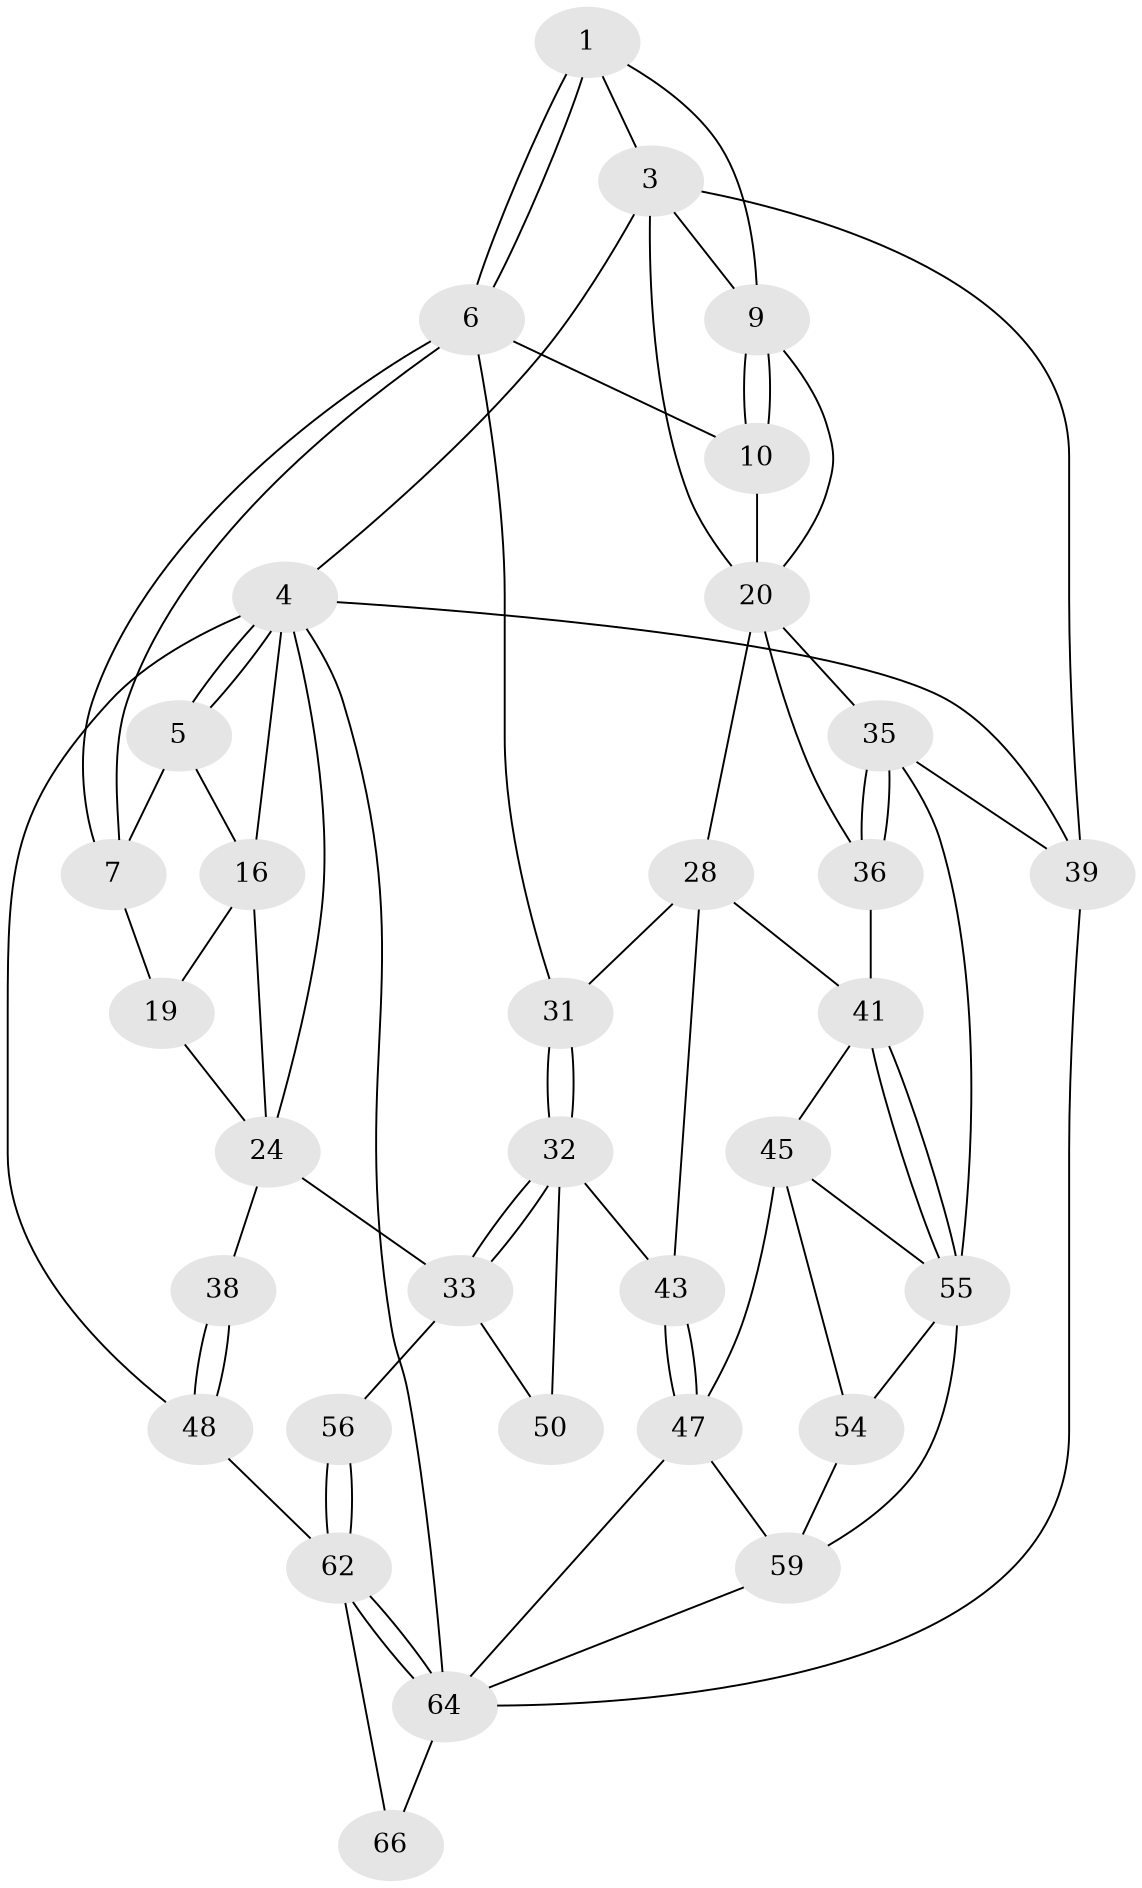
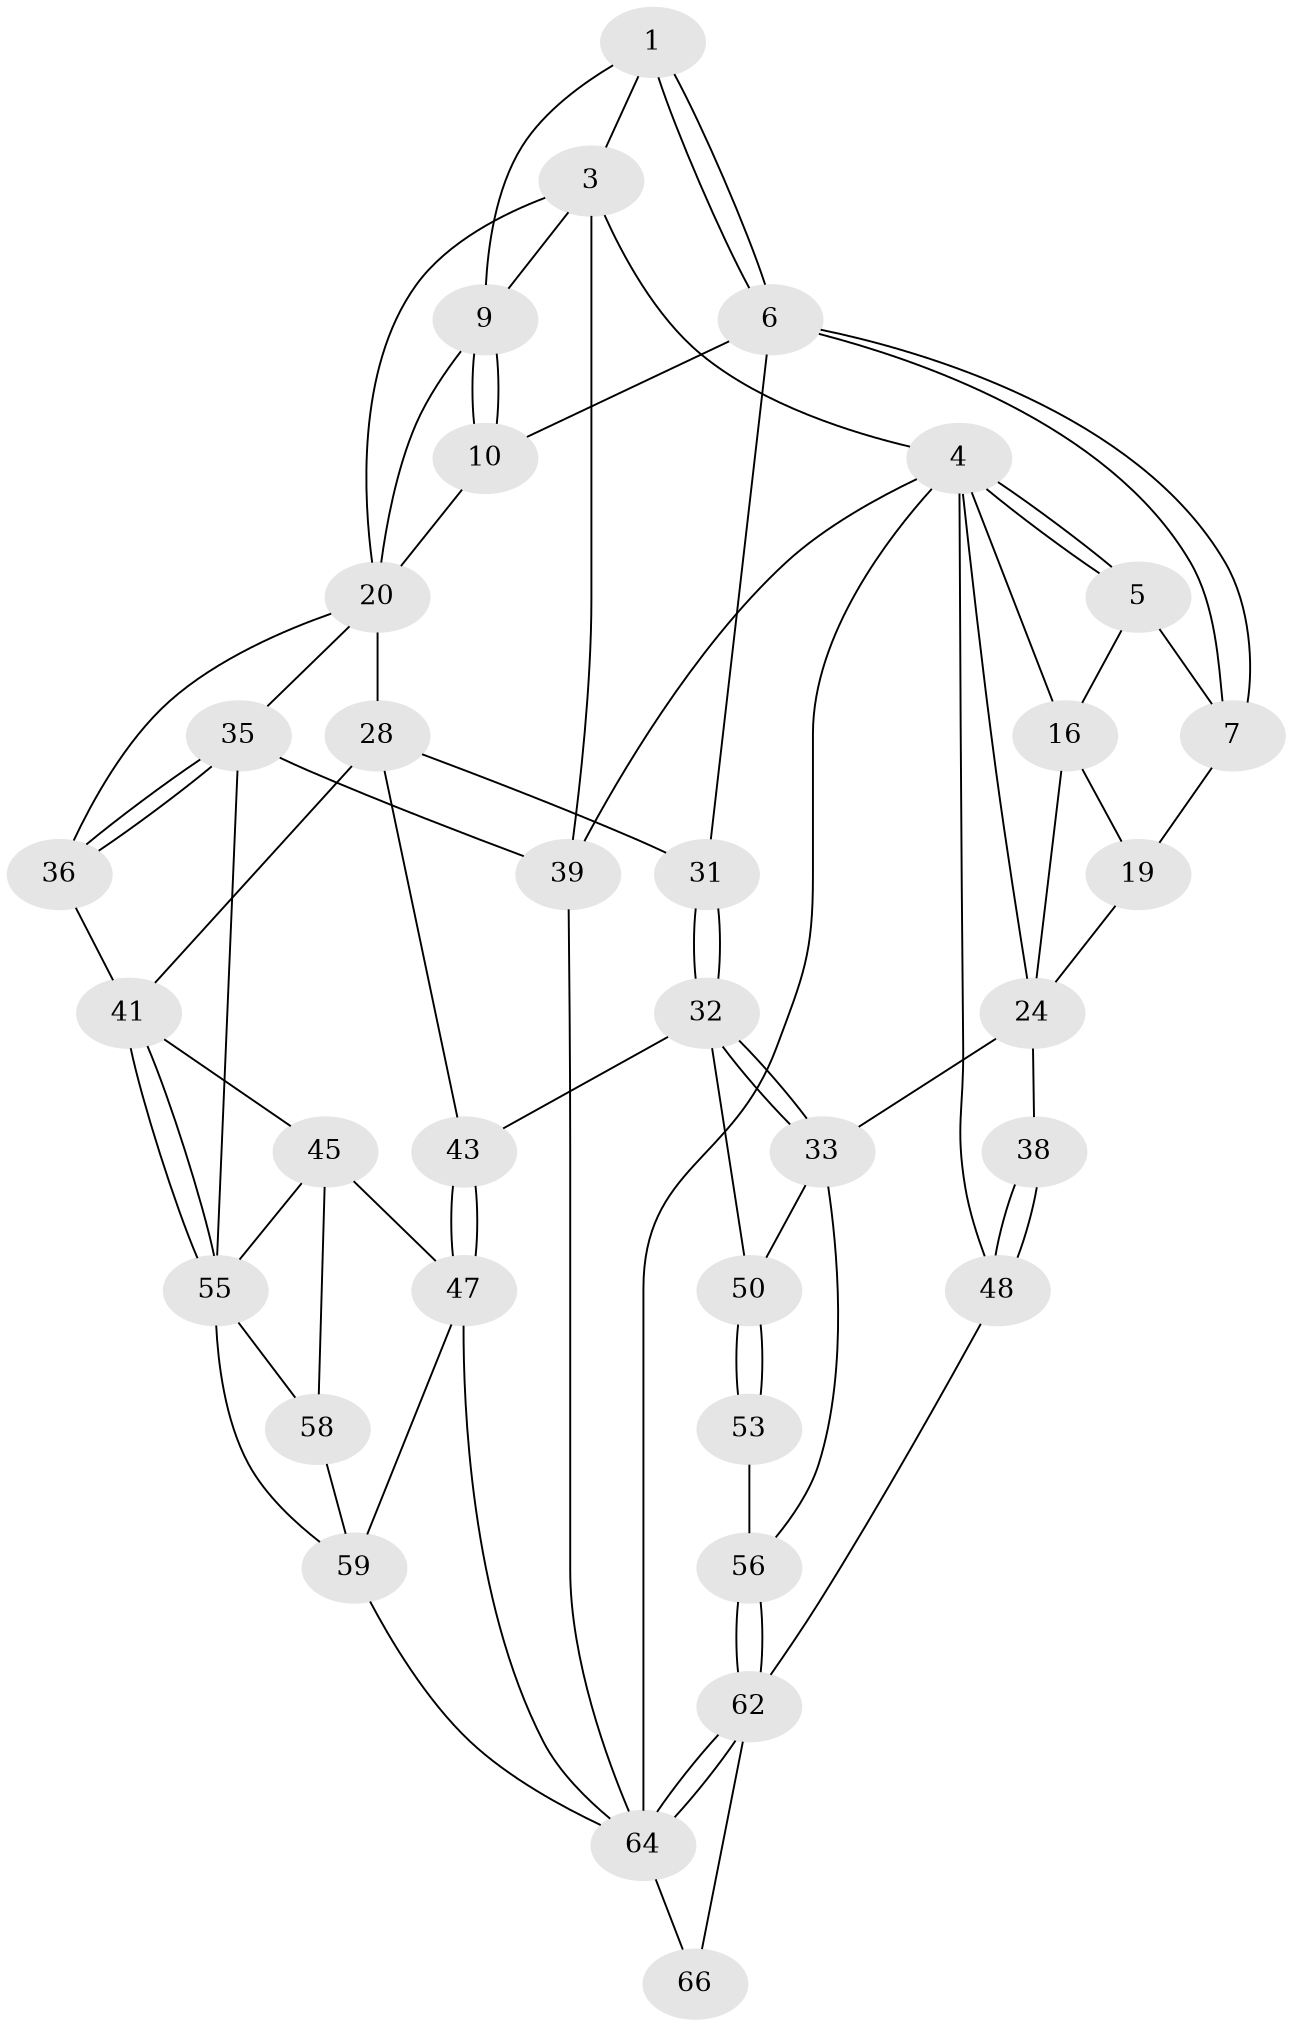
node "53": added
node "54": label "54" -> "58"
